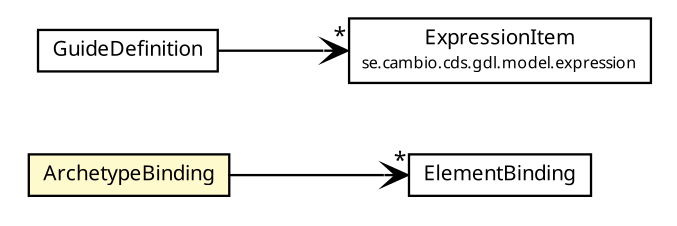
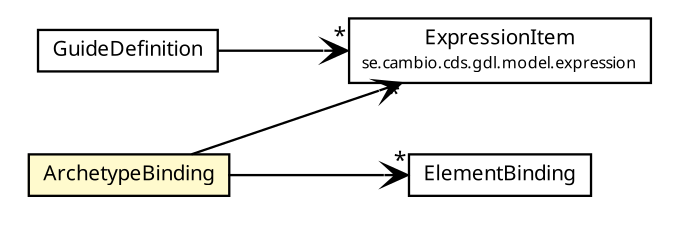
edge "ArchetypeBinding" -> "ExpressionItem": added
